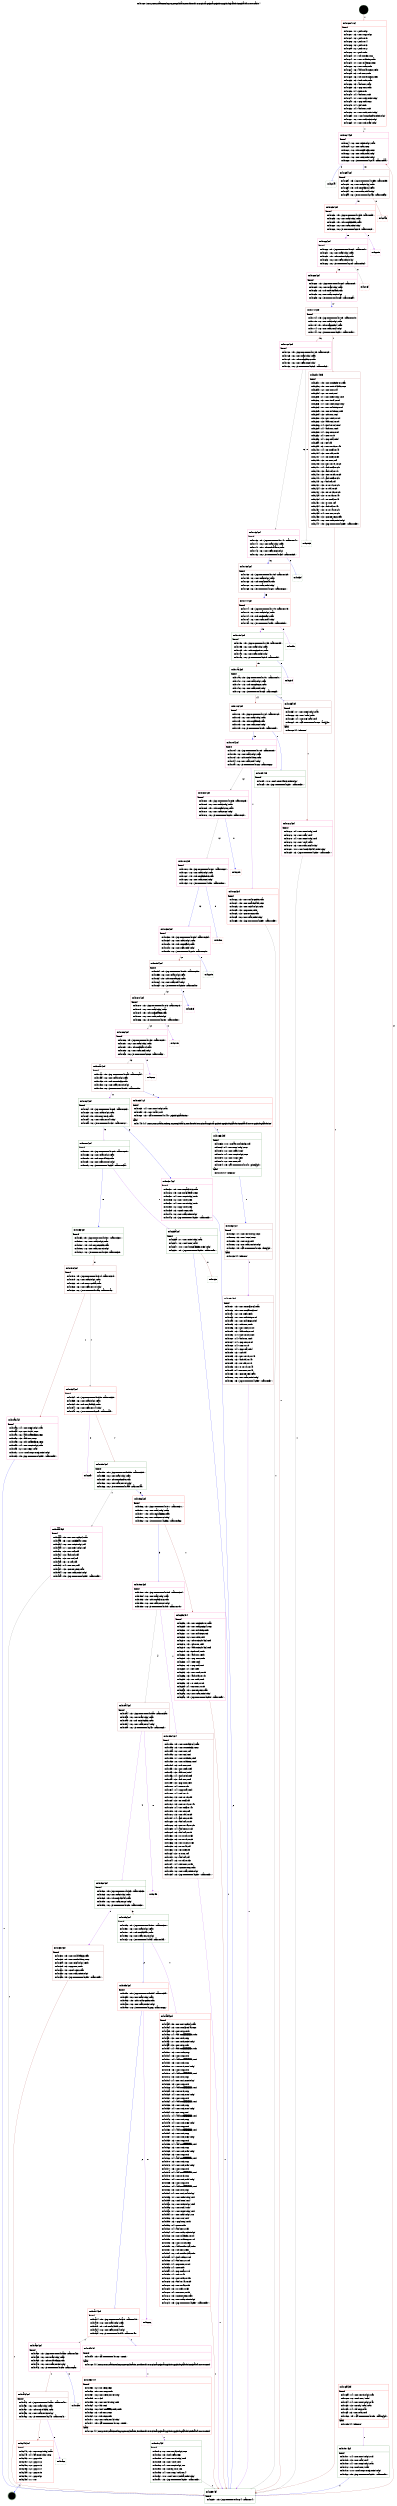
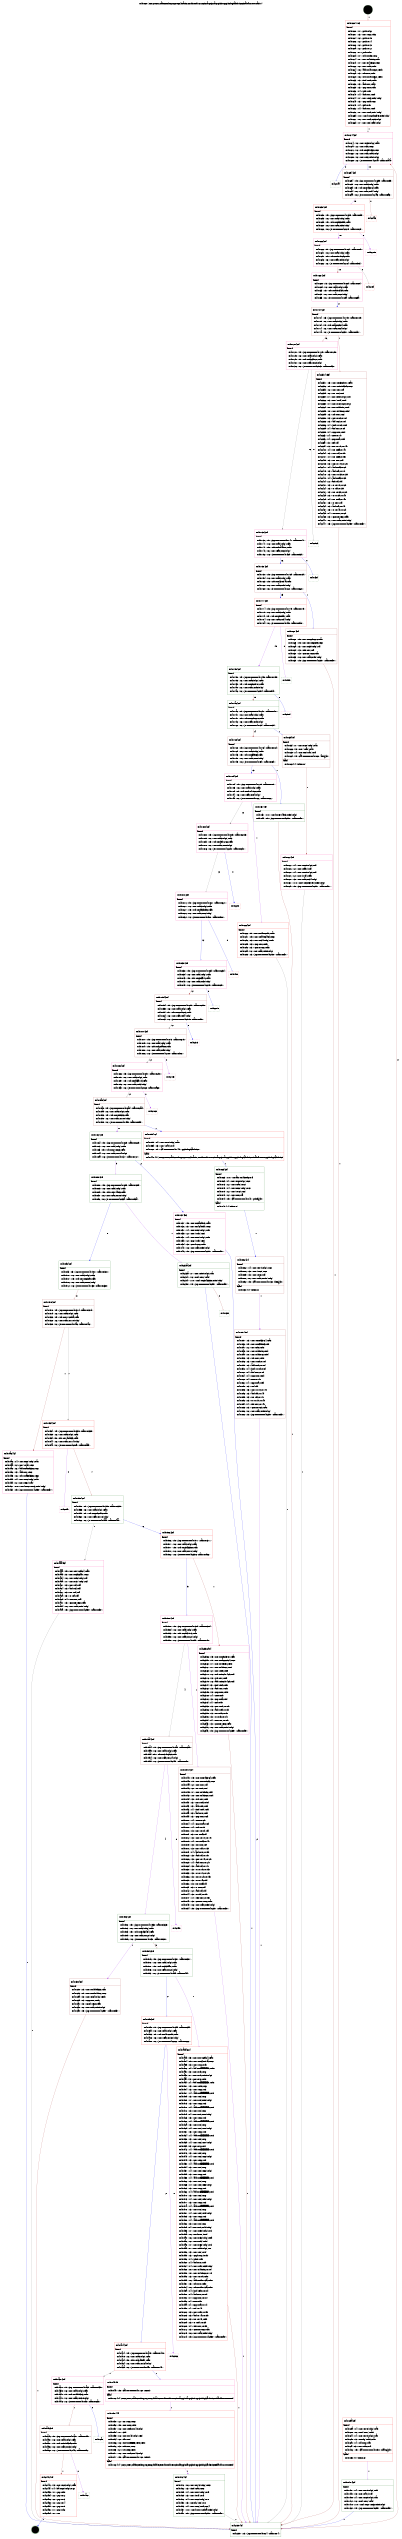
node "0x401c20 [30]": added
